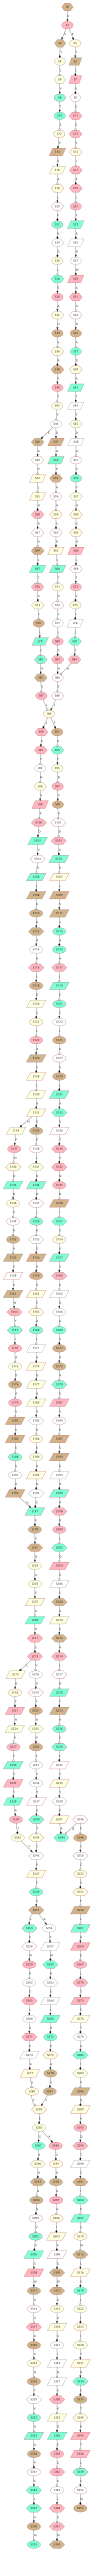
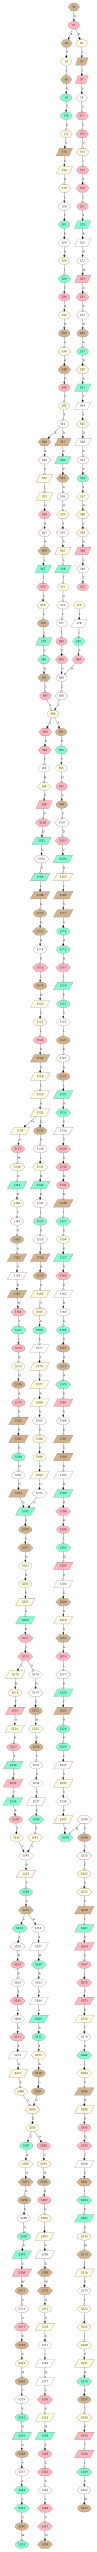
node "S6": fillcolor lightyellow -> tan
edge "S72" -> "S75": removed, label "V"
node "S319": fillcolor aquamarine -> white
